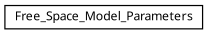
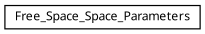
node "Free_Space_Model_Parameters": label "Free_Space_Model_Parameters" -> "Free_Space_Space_Parameters"
